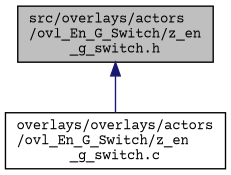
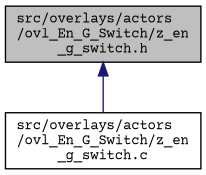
node "overlays/overlays/actors /ovl_En_G_Switch/z_en _g_switch.c": label "overlays/overlays/actors /ovl_En_G_Switch/z_en _g_switch.c" -> "src/overlays/actors /ovl_En_G_Switch/z_en _g_switch.c"
